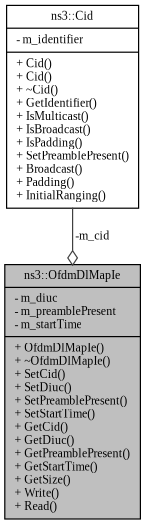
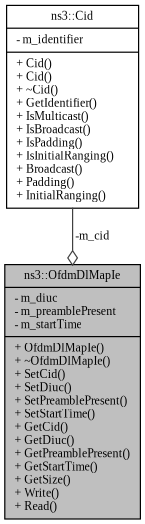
node "ns3::Cid": text "+ SetPreamblePresent()" -> "+ IsInitialRanging()"
